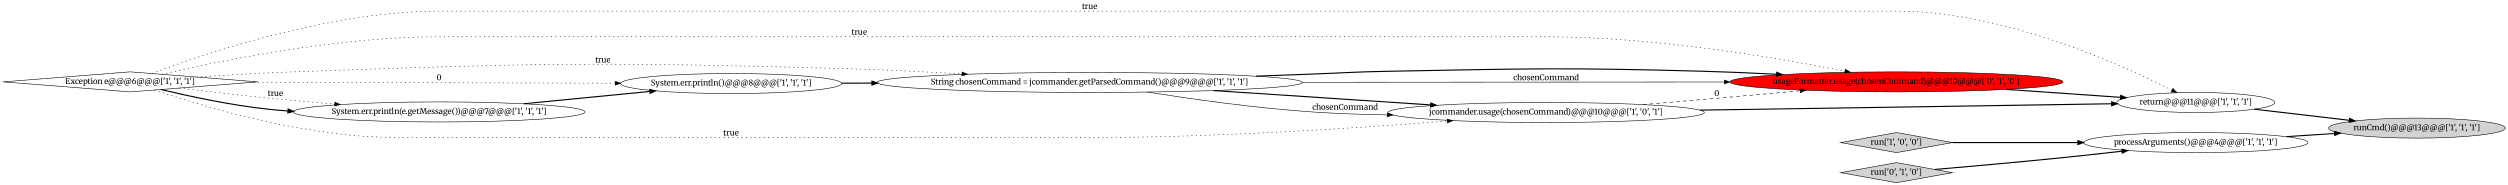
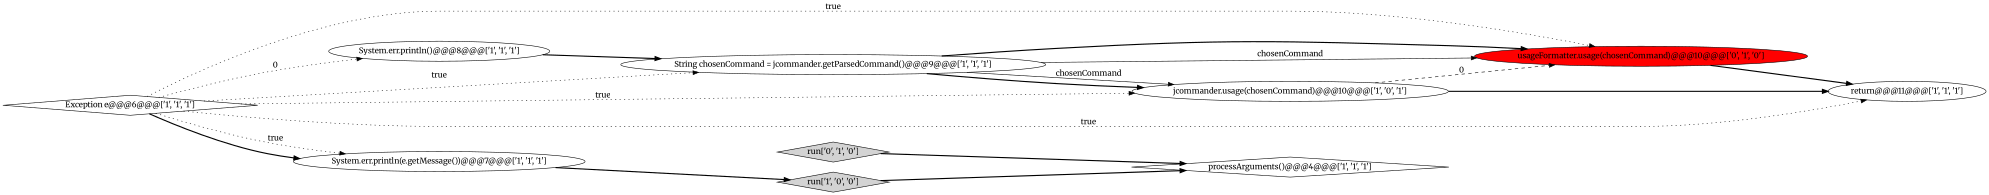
edge "System.err.println(e.getMessage())@@@7@@@['1', '1', '1']" -> "System.err.println()@@@8@@@['1', '1', '1']": now "System.err.println(e.getMessage())@@@7@@@['1', '1', '1']" -> "run['1', '0', '0']"
node "runCmd()@@@13@@@['1', '1', '1']": removed
node "processArguments()@@@4@@@['1', '1', '1']": shape ellipse -> diamond
